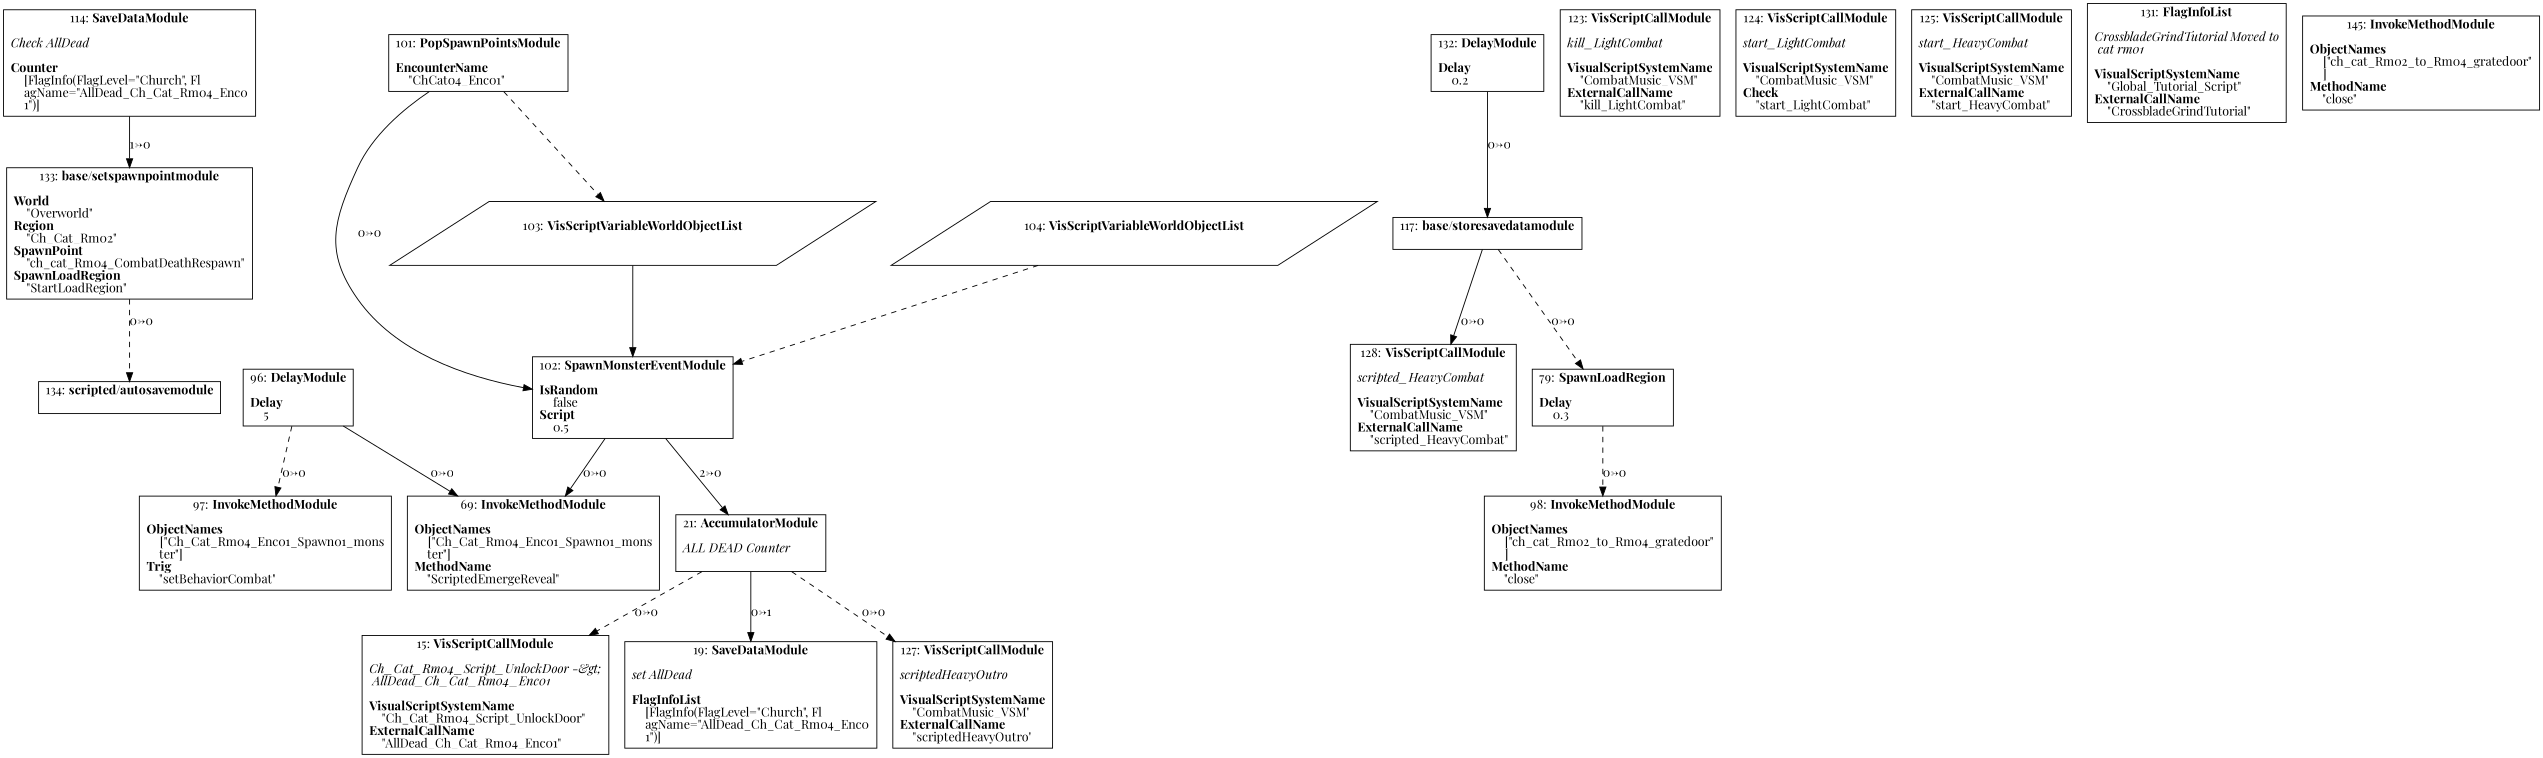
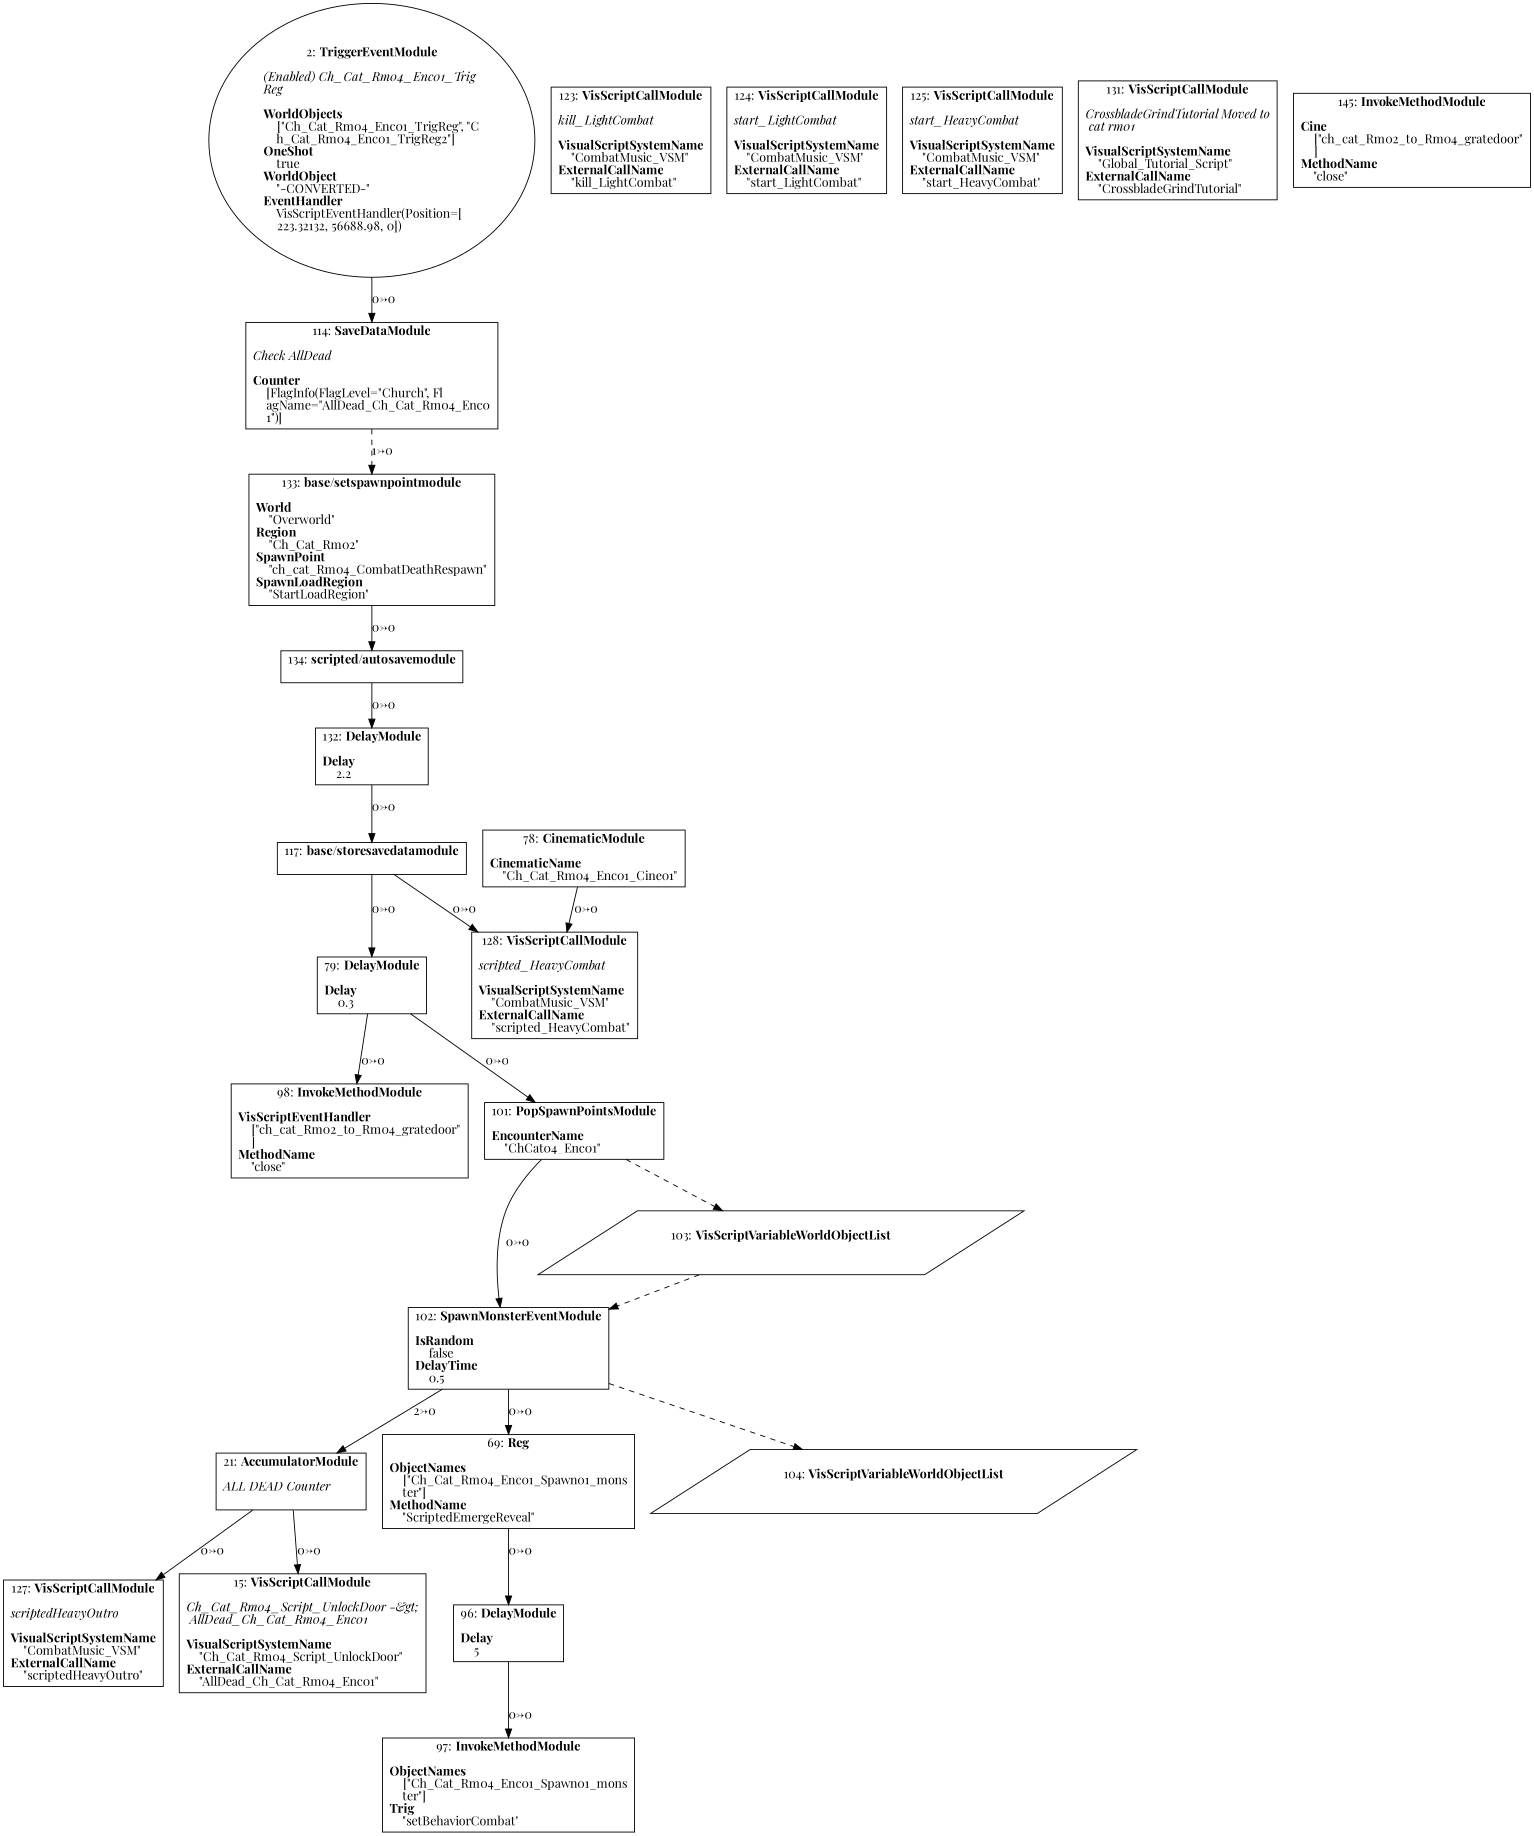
node "131:": text "FlagInfoList" -> "VisScriptCallModule"
node "145:": text "ObjectNames" -> "Cine"
node "132:": text "0.2" -> "2.2"
node "124:": text "Check" -> "ExternalCallName"
edge "114:" -> "133:": style solid -> dashed
node "2:": added
edge "117:" -> "79:": style dashed -> solid
edge "103:" -> "102:": style solid -> dashed
edge "104:" -> "102:": reversed
edge "133:" -> "134:": style dashed -> solid
node "79:": text "SpawnLoadRegion" -> "DelayModule"
node "102:": text "Script" -> "DelayTime"
edge "96:" -> "97:": style dashed -> solid
edge "79:" -> "98:": style dashed -> solid
edge "96:" -> "69:": reversed
node "69:": text "InvokeMethodModule" -> "Reg"
node "98:": text "ObjectNames" -> "VisScriptEventHandler"
edge "21:" -> "15:": style dashed -> solid
edge "21:" -> "127:": style dashed -> solid
node "19:": removed
edge "134:" -> "132:": added, label "0→0"
node "78:": added
edge "79:" -> "101:": added, label "0→0"
